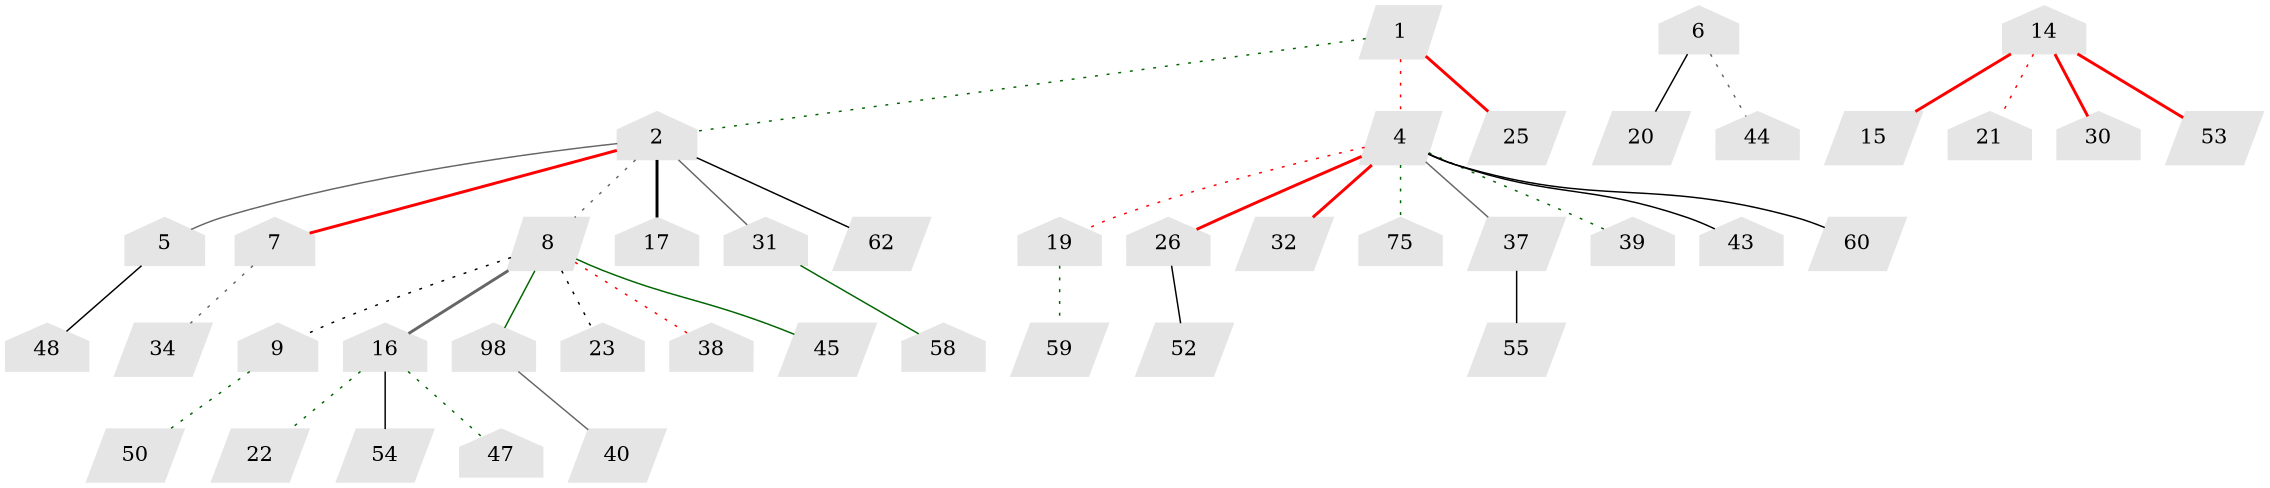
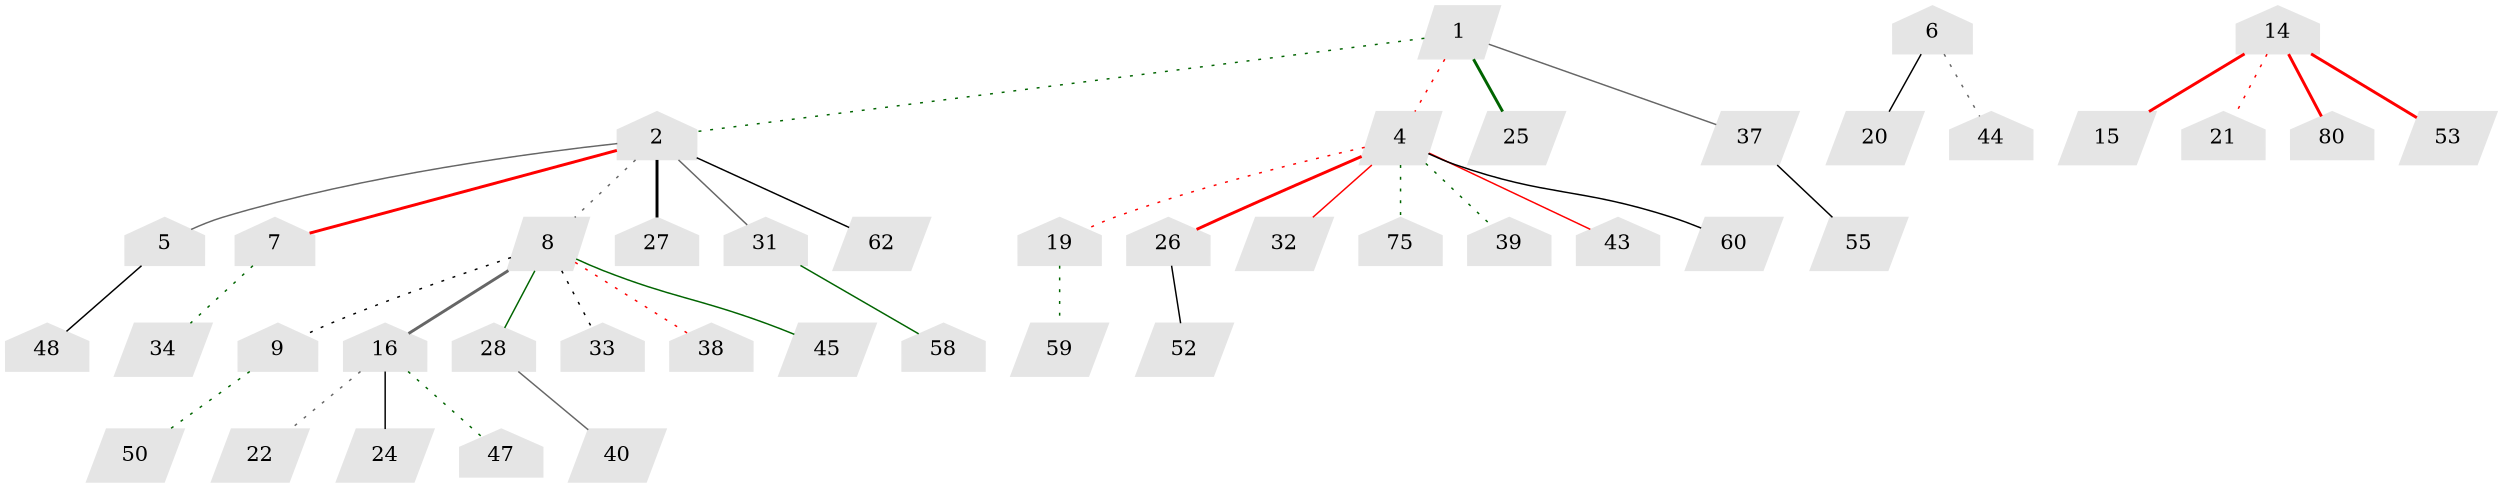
edge "1" -- "25": color red -> darkgreen
node "30": label "30" -> "80"
edge "4" -- "37": now "1" -- "37"
edge "4" -- "32": style bold -> solid
edge "4" -- "43": color black -> red
node "17": label "17" -> "27"
edge "7" -- "34": color gray40 -> darkgreen
node "98": label "98" -> "28"
node "23": label "23" -> "33"
edge "16" -- "22": color darkgreen -> gray40
node "54": label "54" -> "24"
